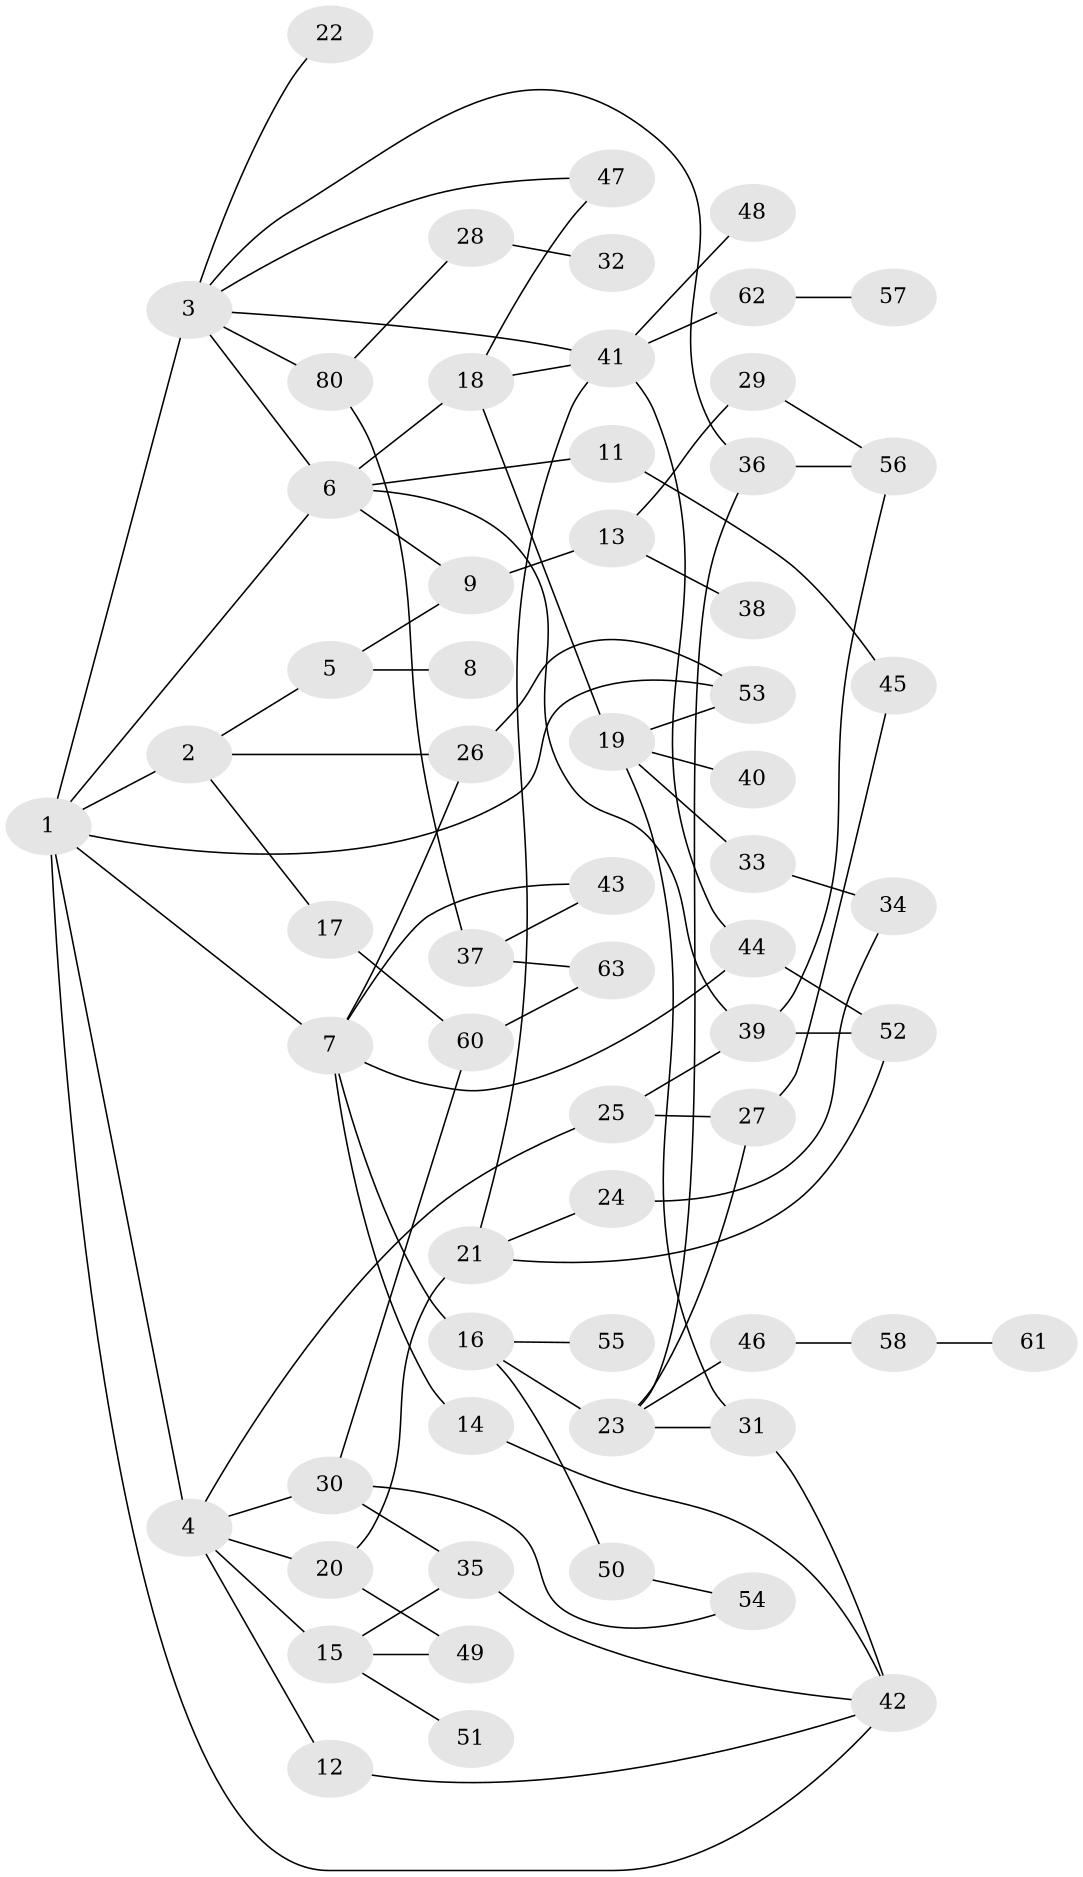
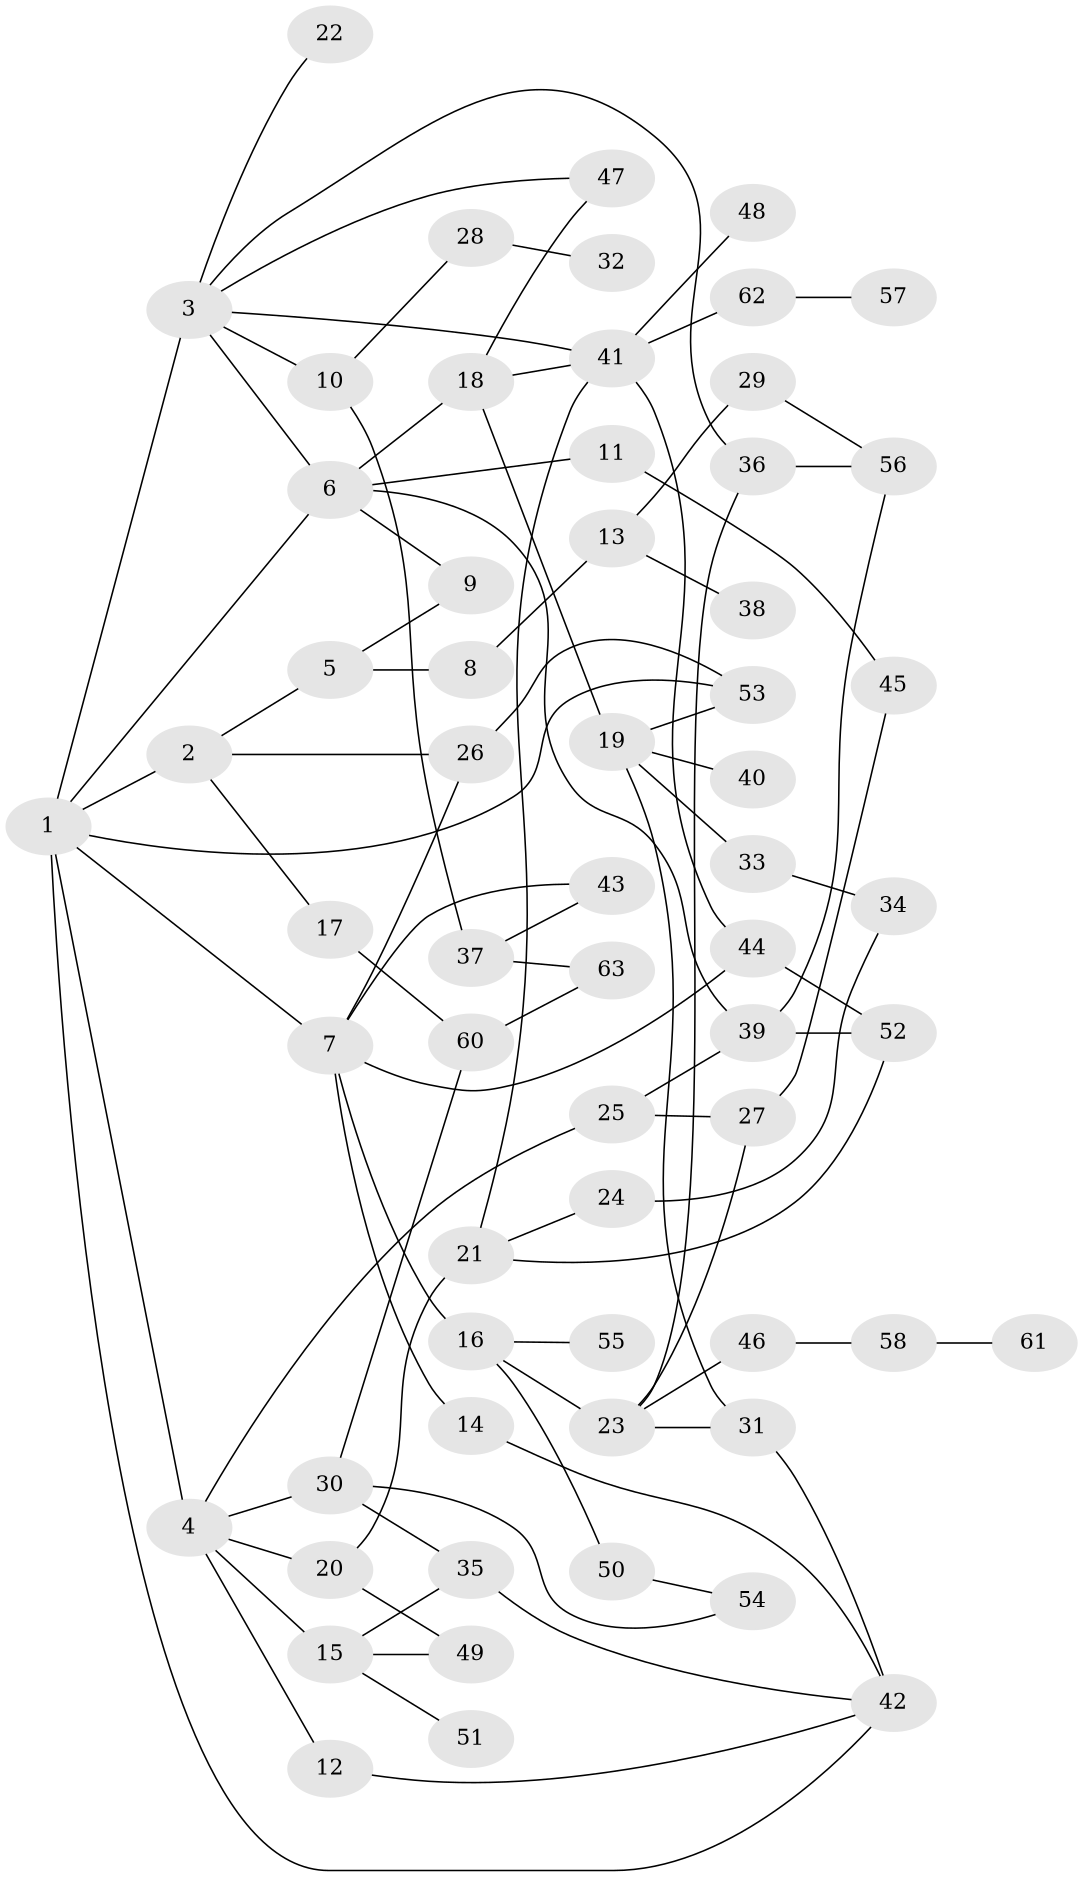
node "80": label "80" -> "10"
edge "13" -- "9": now "13" -- "8"
